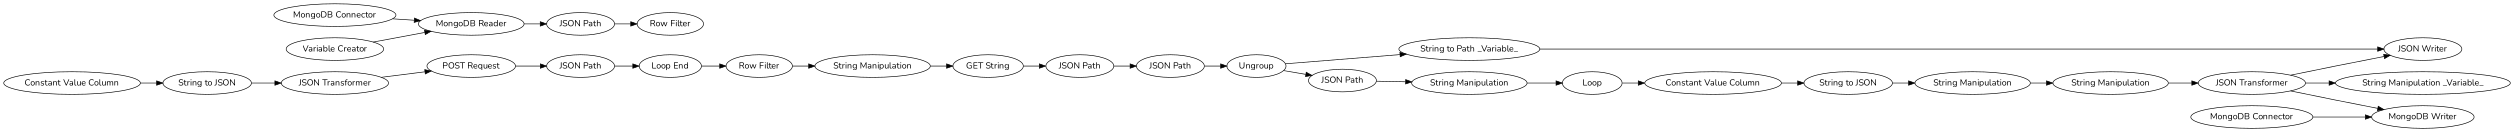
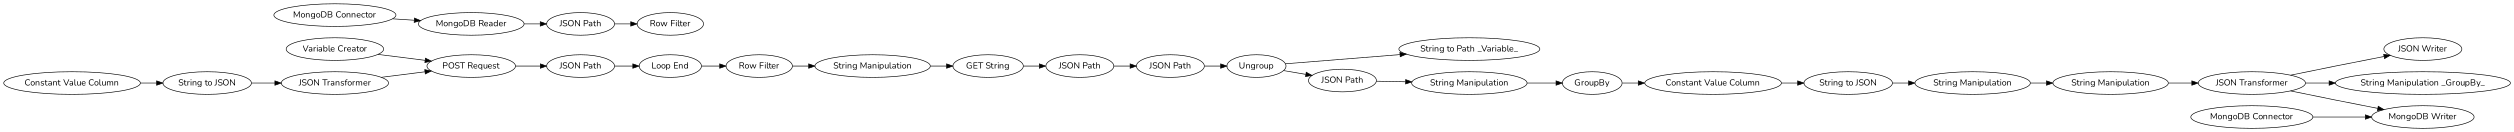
edge "Variable Creator" -> "MongoDB Reader": now "Variable Creator" -> "POST Request"
edge "String to Path _Variable_" -> "JSON Writer": removed
node "Loop": label "Loop" -> "GroupBy"
node "String Manipulation _Variable_": label "String Manipulation _Variable_" -> "String Manipulation _GroupBy_"
